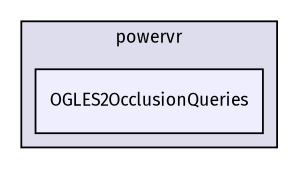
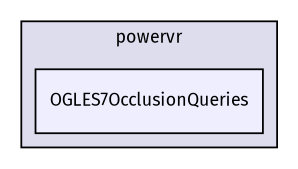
node "OGLES2OcclusionQueries": label "OGLES2OcclusionQueries" -> "OGLES7OcclusionQueries"
